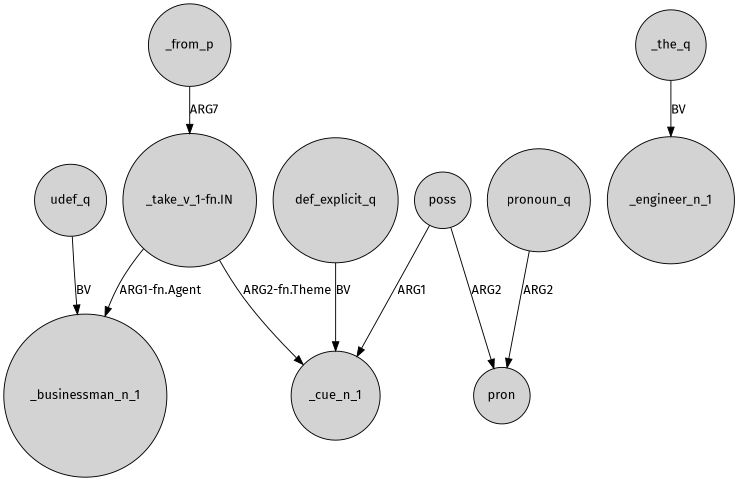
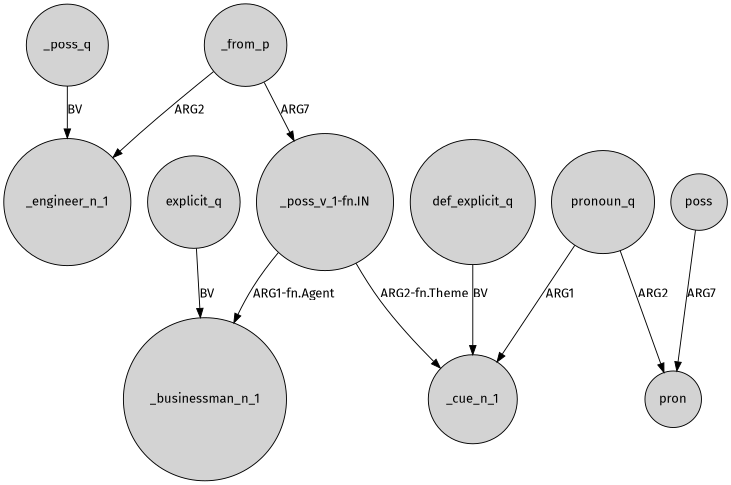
node "_the_q": label "_the_q" -> "_poss_q"
edge "_from_p" -> "_engineer_n_1": added, label "ARG2"
node "udef_q": label "udef_q" -> "explicit_q"
node "_take_v_1-fn.IN": label "_take_v_1-fn.IN" -> "_poss_v_1-fn.IN"
edge "poss" -> "_cue_n_1": now "pronoun_q" -> "_cue_n_1"
edge "poss" -> "pron": label "ARG2" -> "ARG7"
